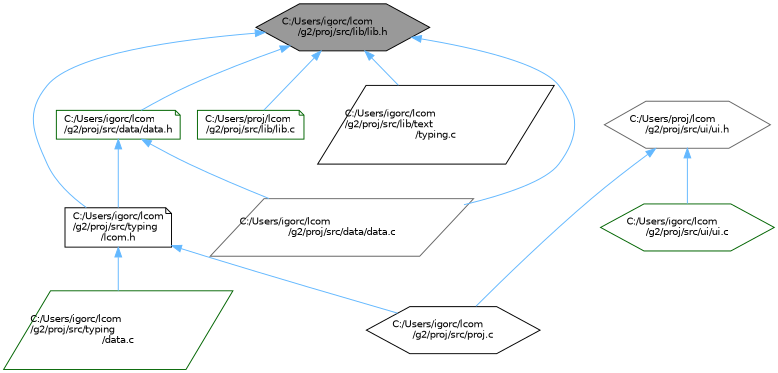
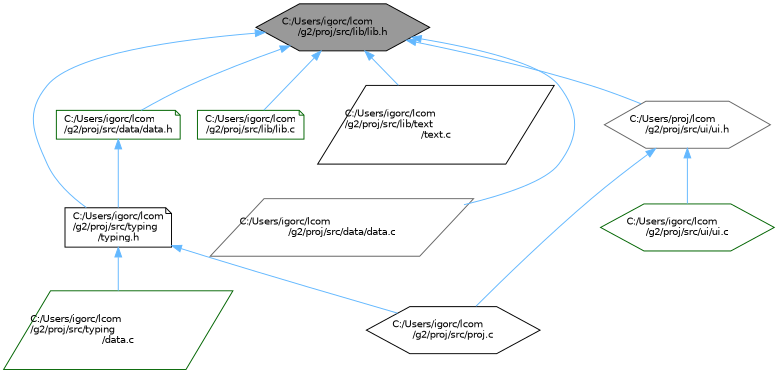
edge "C:/Users/proj/lcom /g2/proj/src/ui/ui.h" -> "C:/Users/igorc/lcom /g2/proj/src/lib/lib.h": added
node "C:/Users/proj/lcom /g2/proj/src/lib/lib.c": label "C:/Users/proj/lcom /g2/proj/src/lib/lib.c" -> "C:/Users/igorc/lcom /g2/proj/src/lib/lib.c"
node "C:/Users/igorc/lcom /g2/proj/src/lib/text /typing.c": label "C:/Users/igorc/lcom /g2/proj/src/lib/text /typing.c" -> "C:/Users/igorc/lcom /g2/proj/src/lib/text /text.c"
edge "C:/Users/igorc/lcom /g2/proj/src/data/data.c" -> "C:/Users/igorc/lcom /g2/proj/src/data/data.h": removed
node "C:/Users/igorc/lcom /g2/proj/src/typing /lcom.h": label "C:/Users/igorc/lcom /g2/proj/src/typing /lcom.h" -> "C:/Users/igorc/lcom /g2/proj/src/typing /typing.h"
